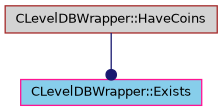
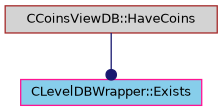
node "CLevelDBWrapper::HaveCoins": label "CLevelDBWrapper::HaveCoins" -> "CCoinsViewDB::HaveCoins"
